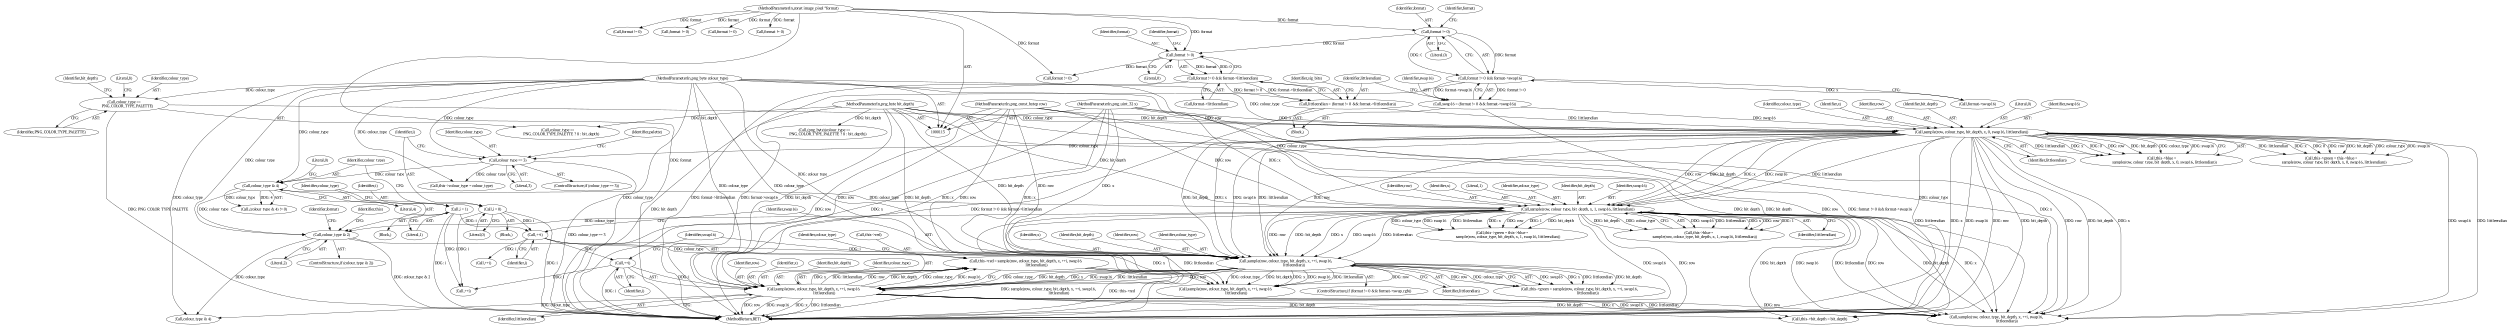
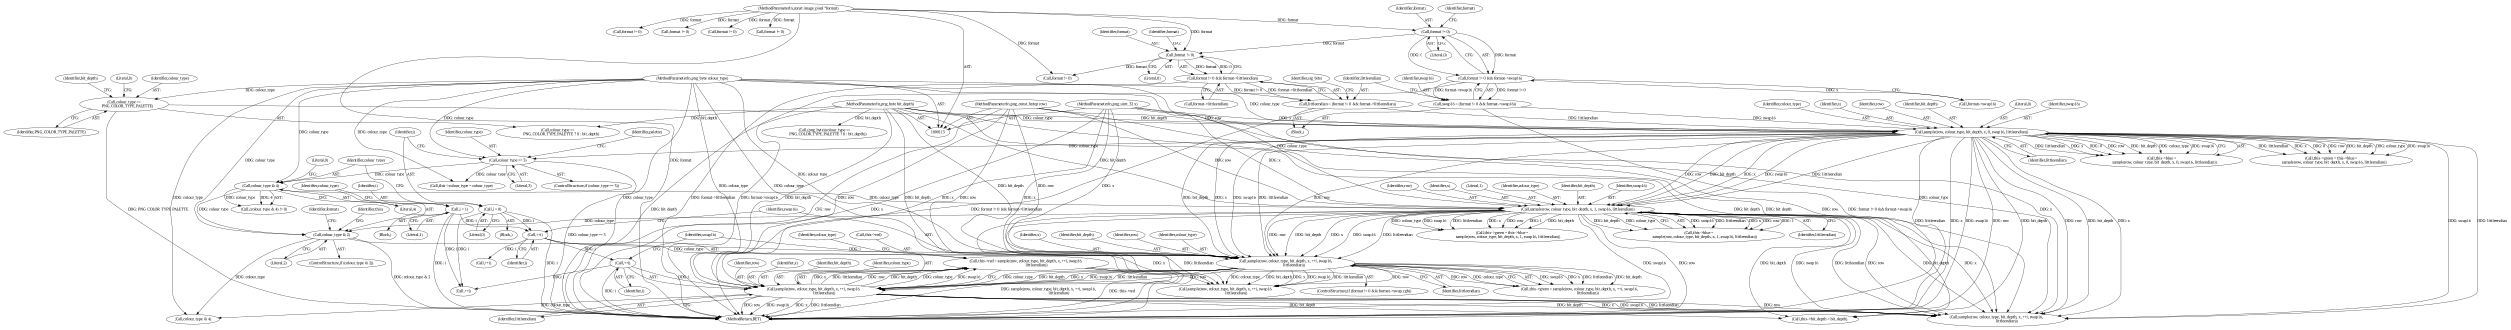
edge "(MethodParameterIn,png_const_bytep row)" -> "(MethodReturn,RET)": label "DDG: row" -> "CFG: row"
